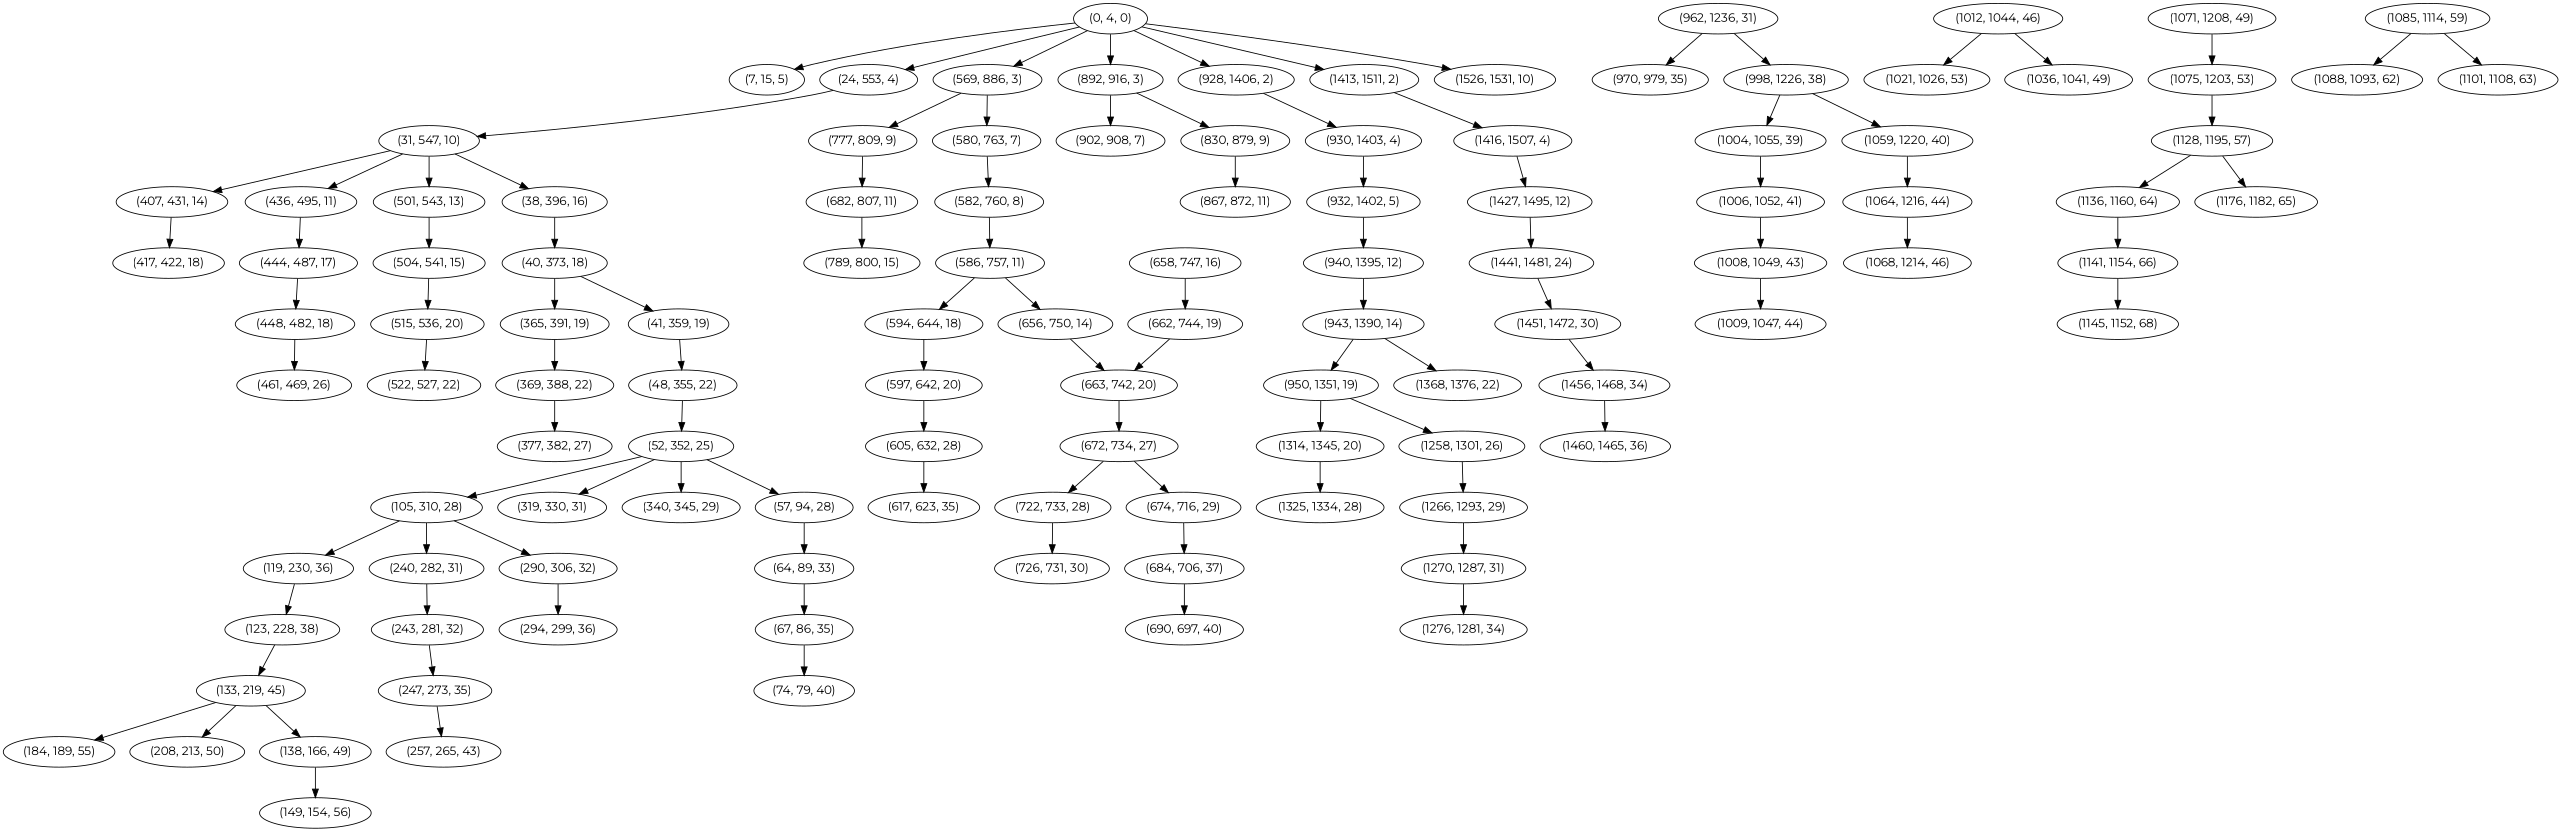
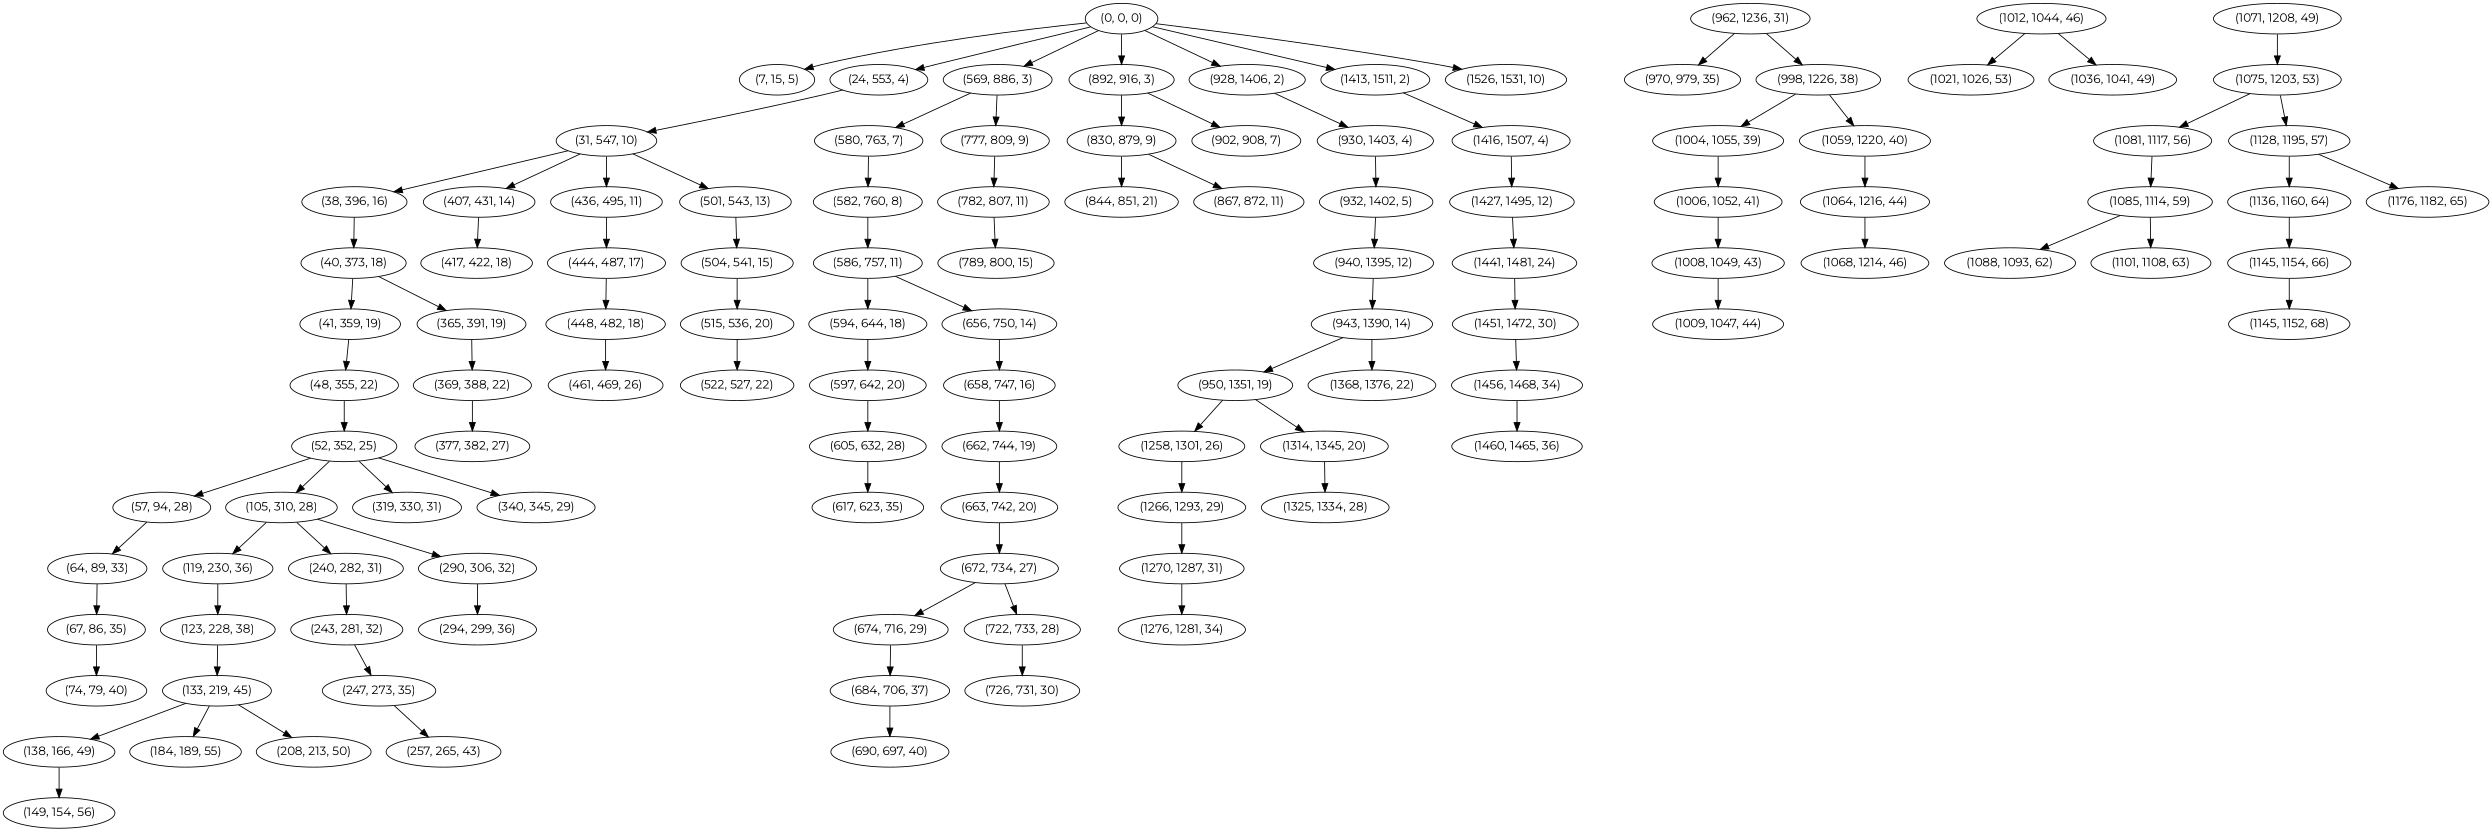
node "(0, 4, 0)": label "(0, 4, 0)" -> "(0, 0, 0)"
node "(1081, 1117, 56)": added
node "(682, 807, 11)": label "(682, 807, 11)" -> "(782, 807, 11)"
node "(844, 851, 21)": added
node "(1141, 1154, 66)": label "(1141, 1154, 66)" -> "(1145, 1154, 66)"
edge "(656, 750, 14)" -> "(663, 742, 20)": now "(656, 750, 14)" -> "(658, 747, 16)"
